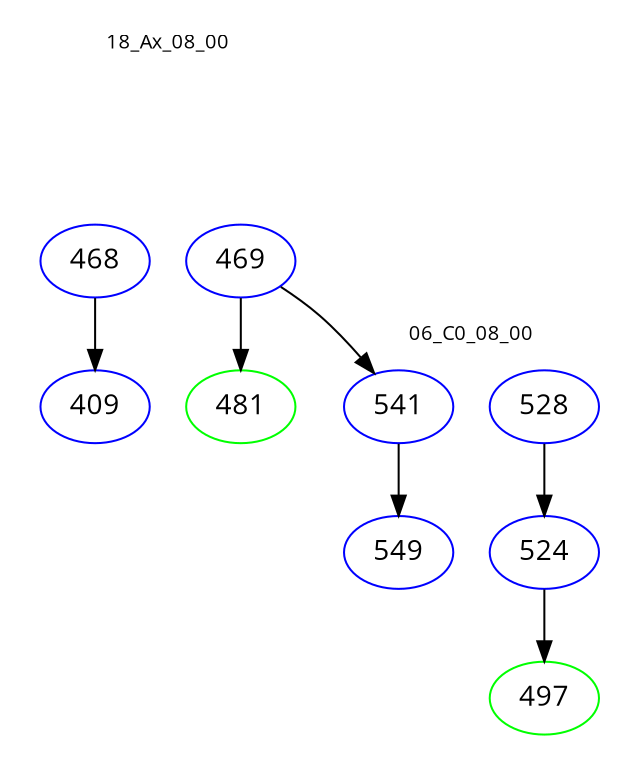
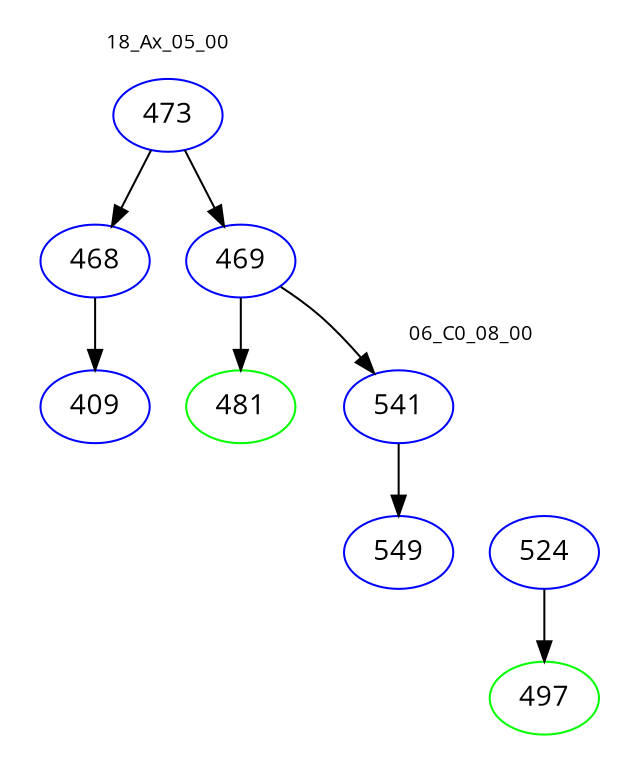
cluster "18_Ax_08_00": label "18_Ax_08_00" -> "18_Ax_05_00"
node "473": added
node "528": removed
